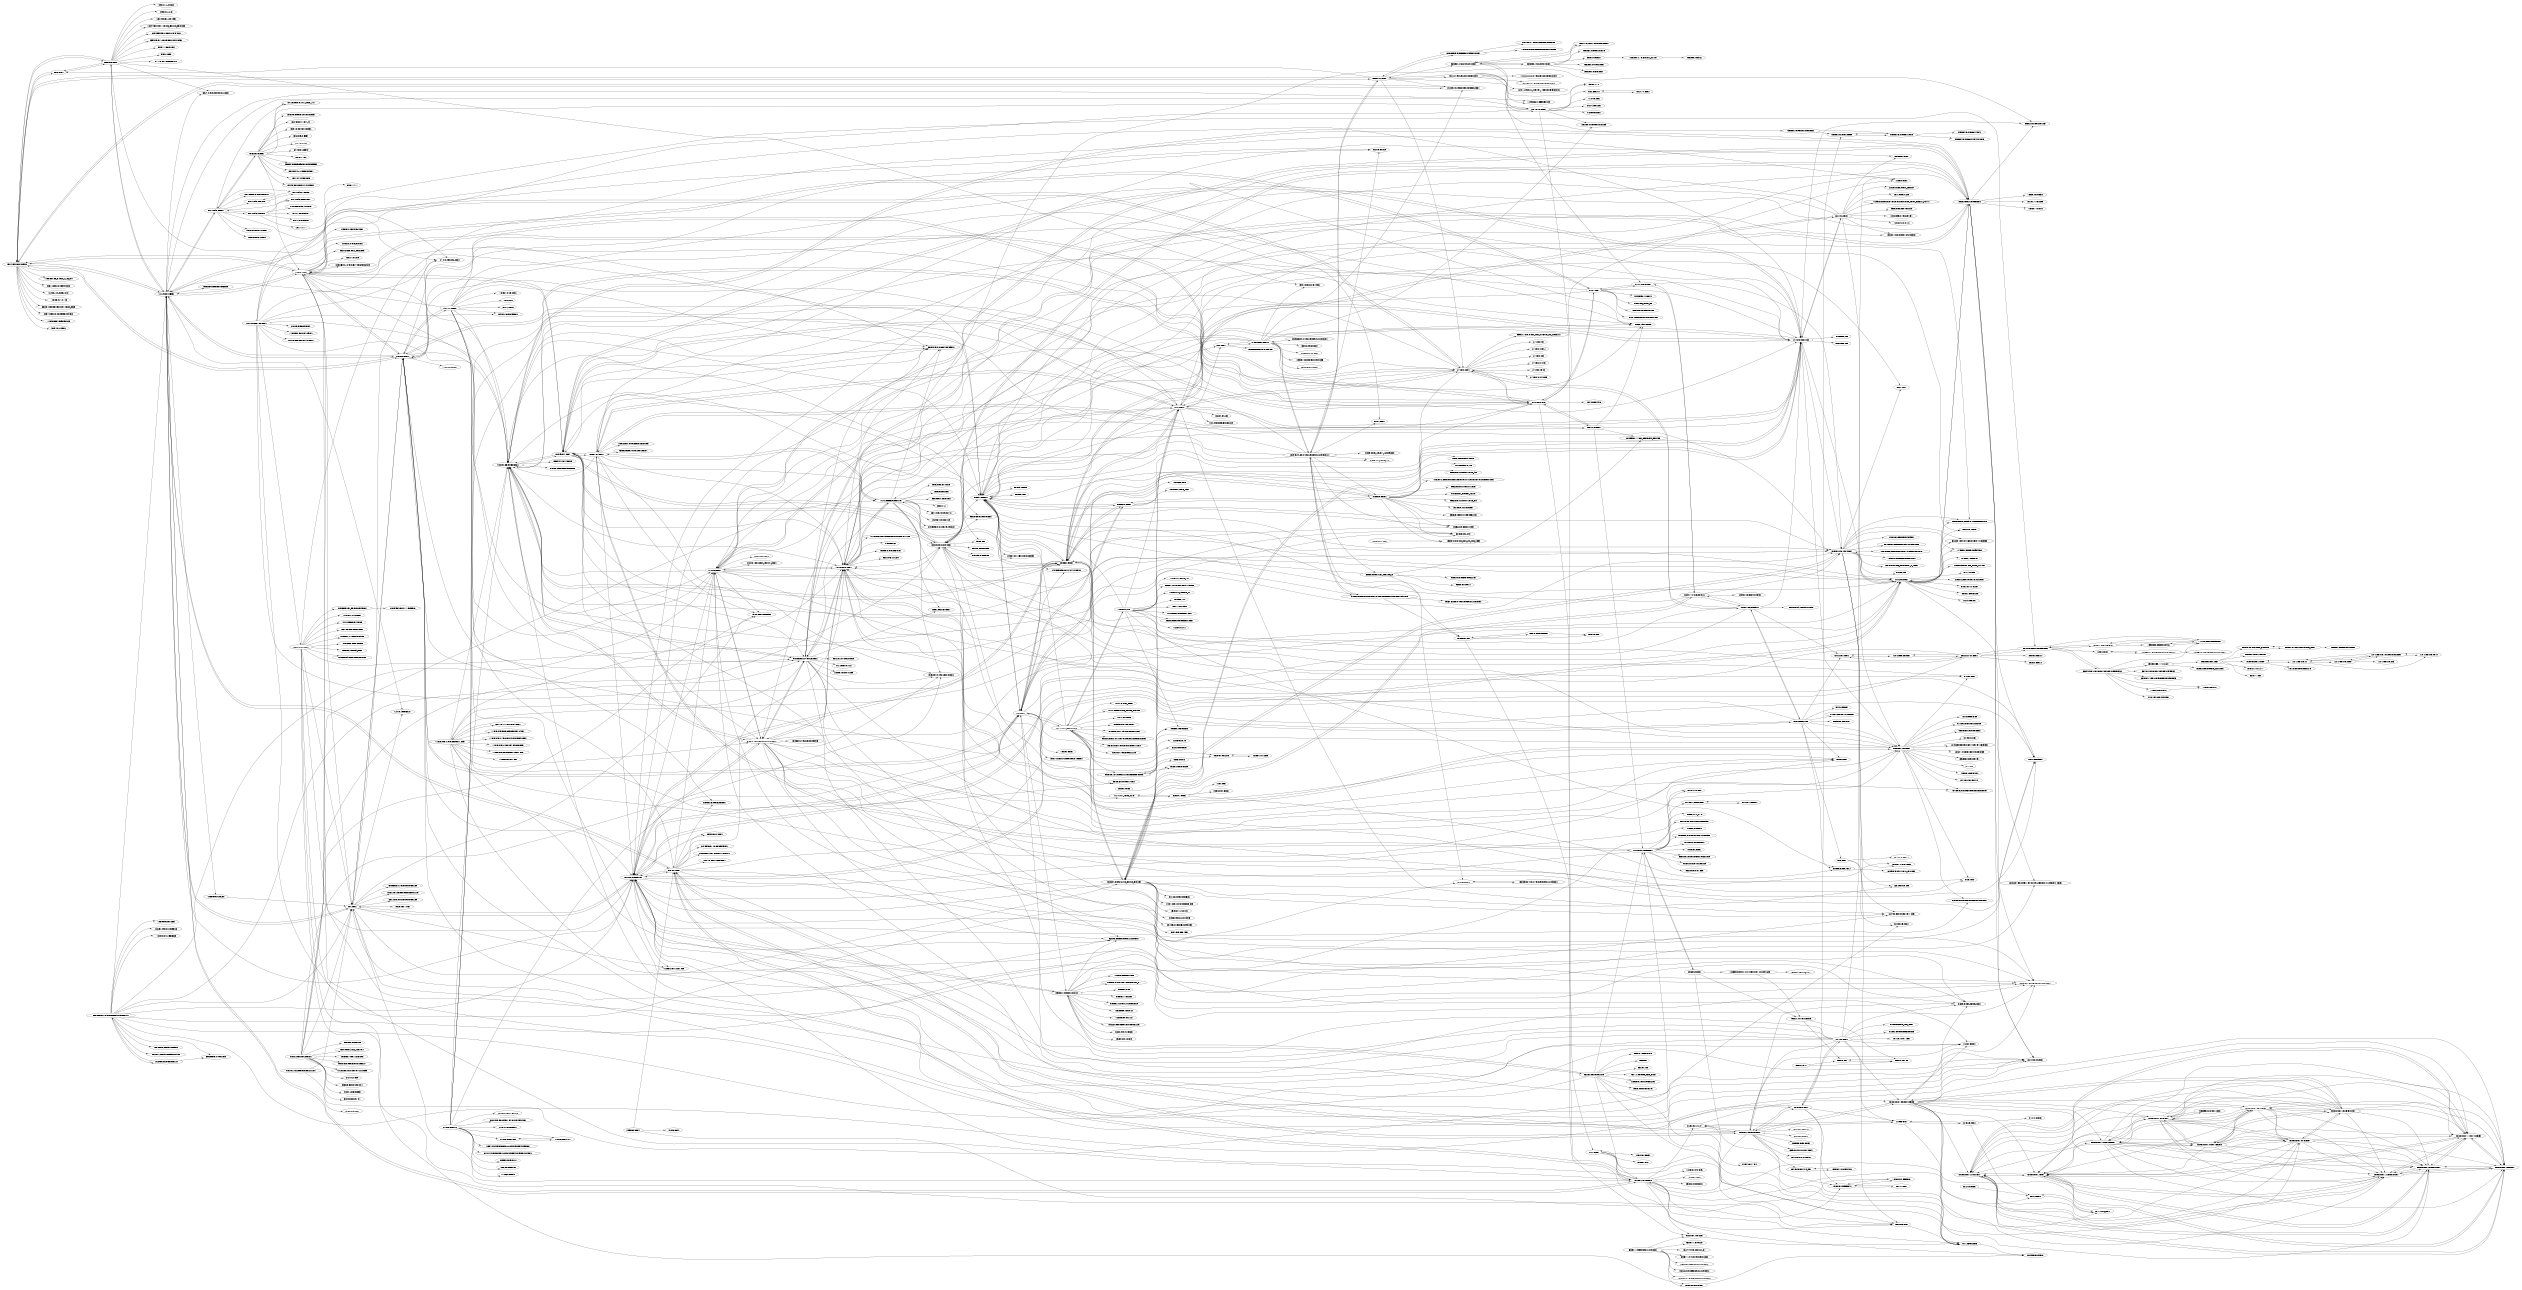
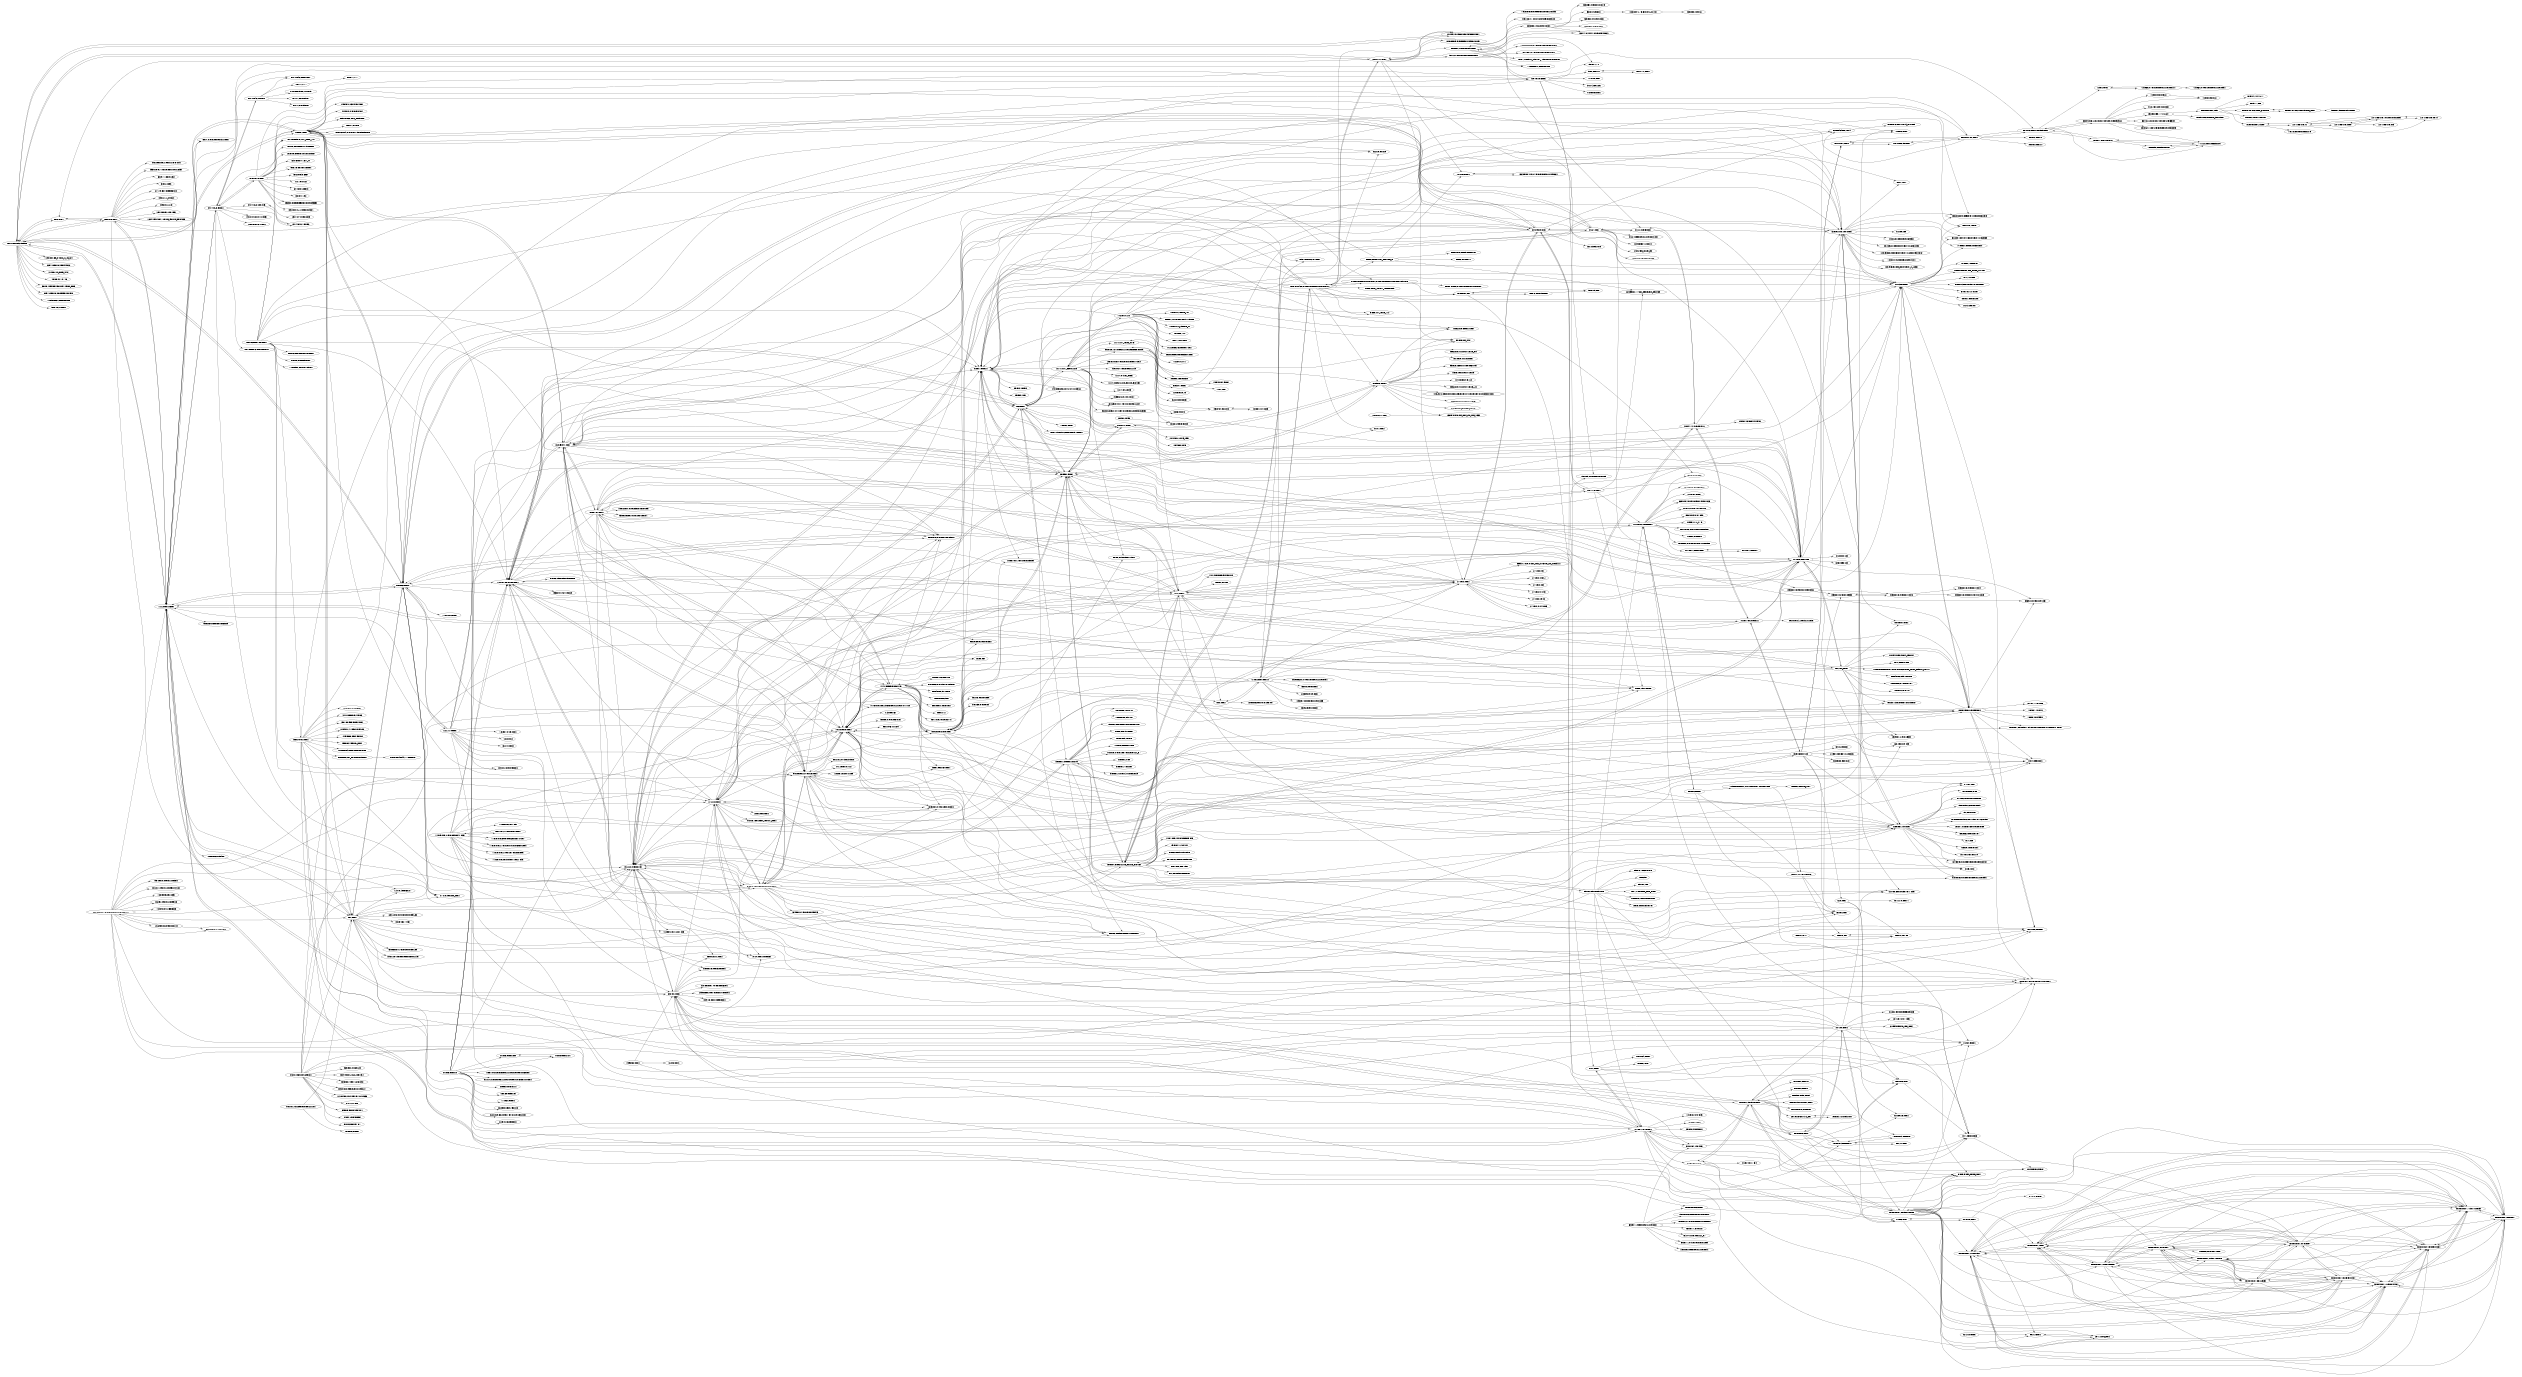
edge "royeo/awesome-programming-books" -> "KeKe-Li/book": now "toutiaoio/awesome-architecture" -> "KeKe-Li/book"
